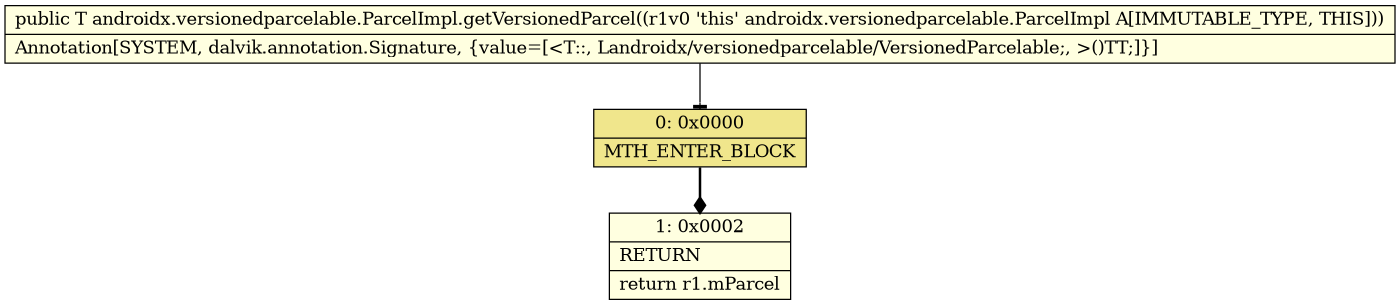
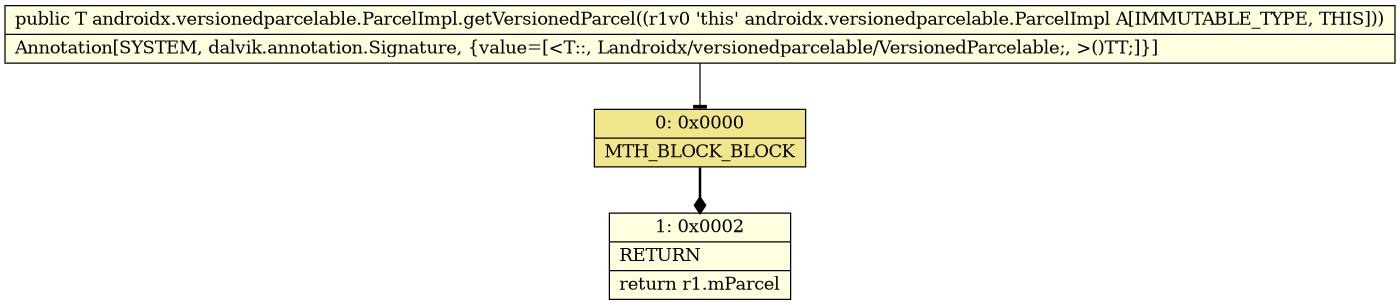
node "0: 0x0000": text "MTH_ENTER_BLOCK" -> "MTH_BLOCK_BLOCK"
